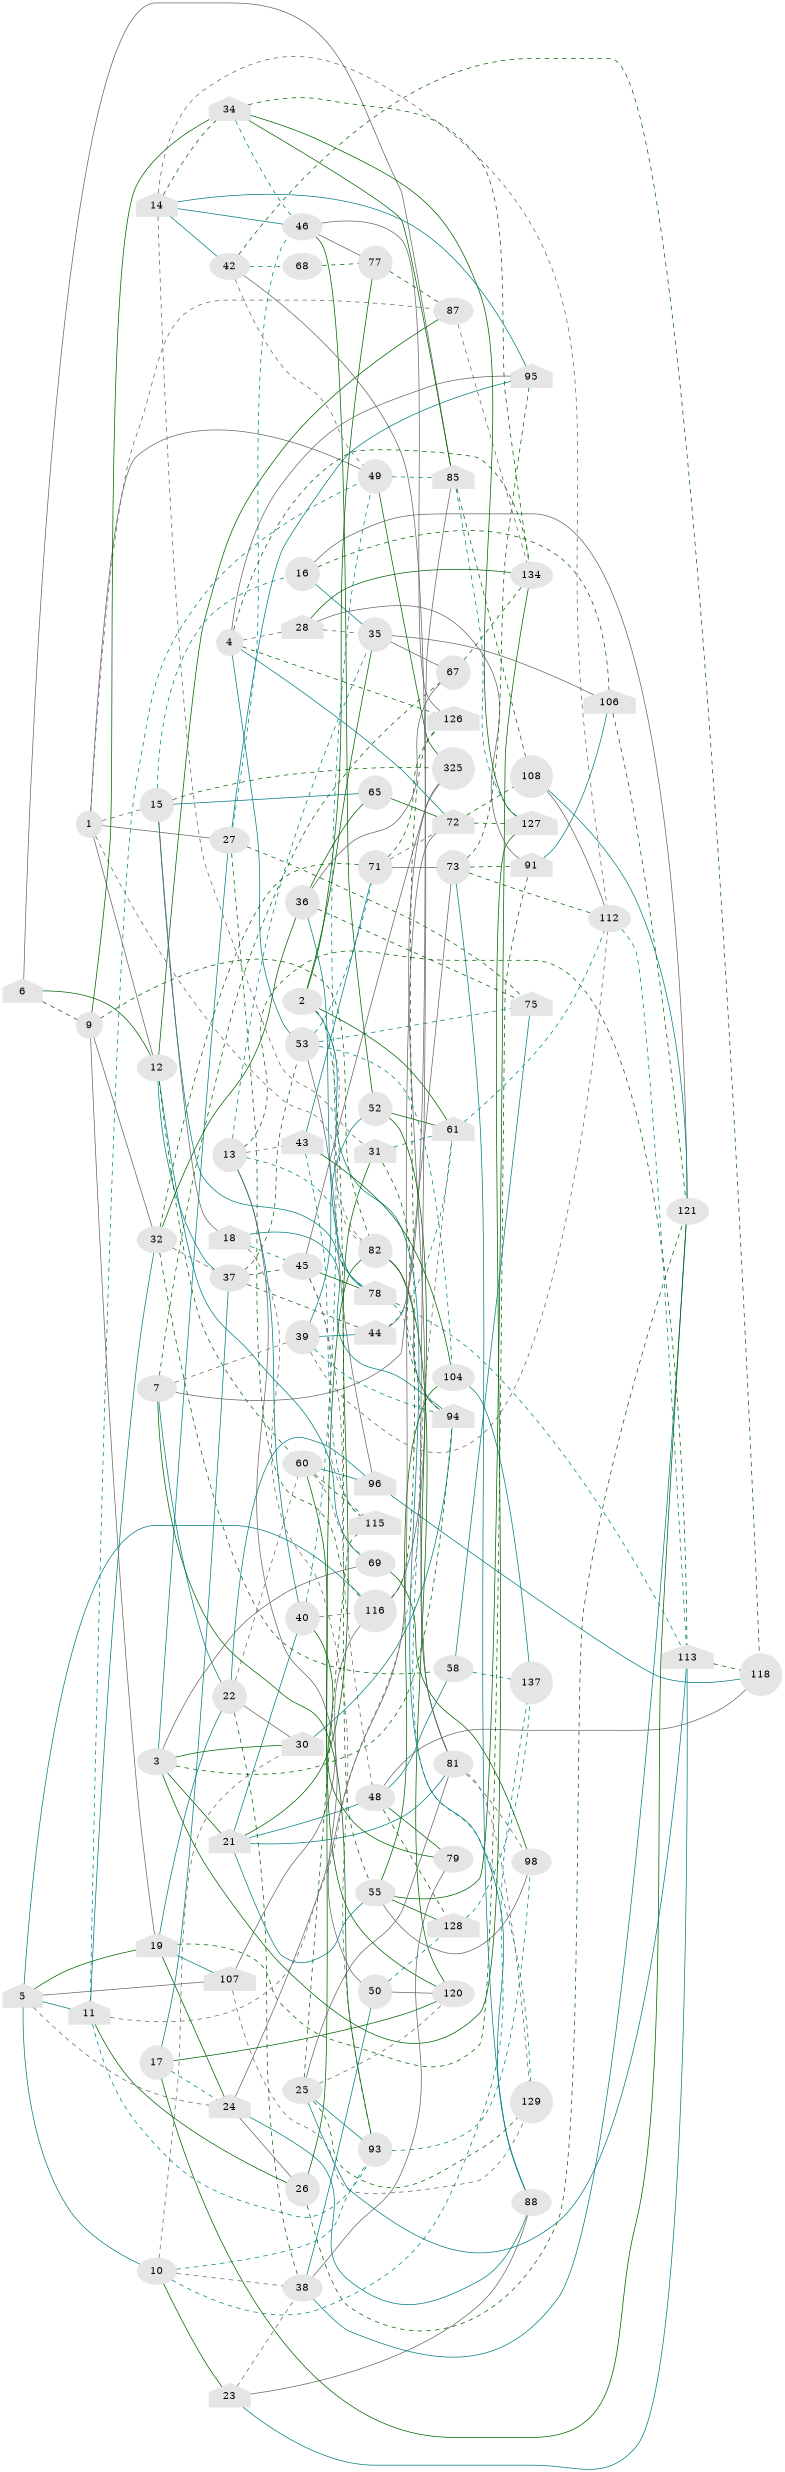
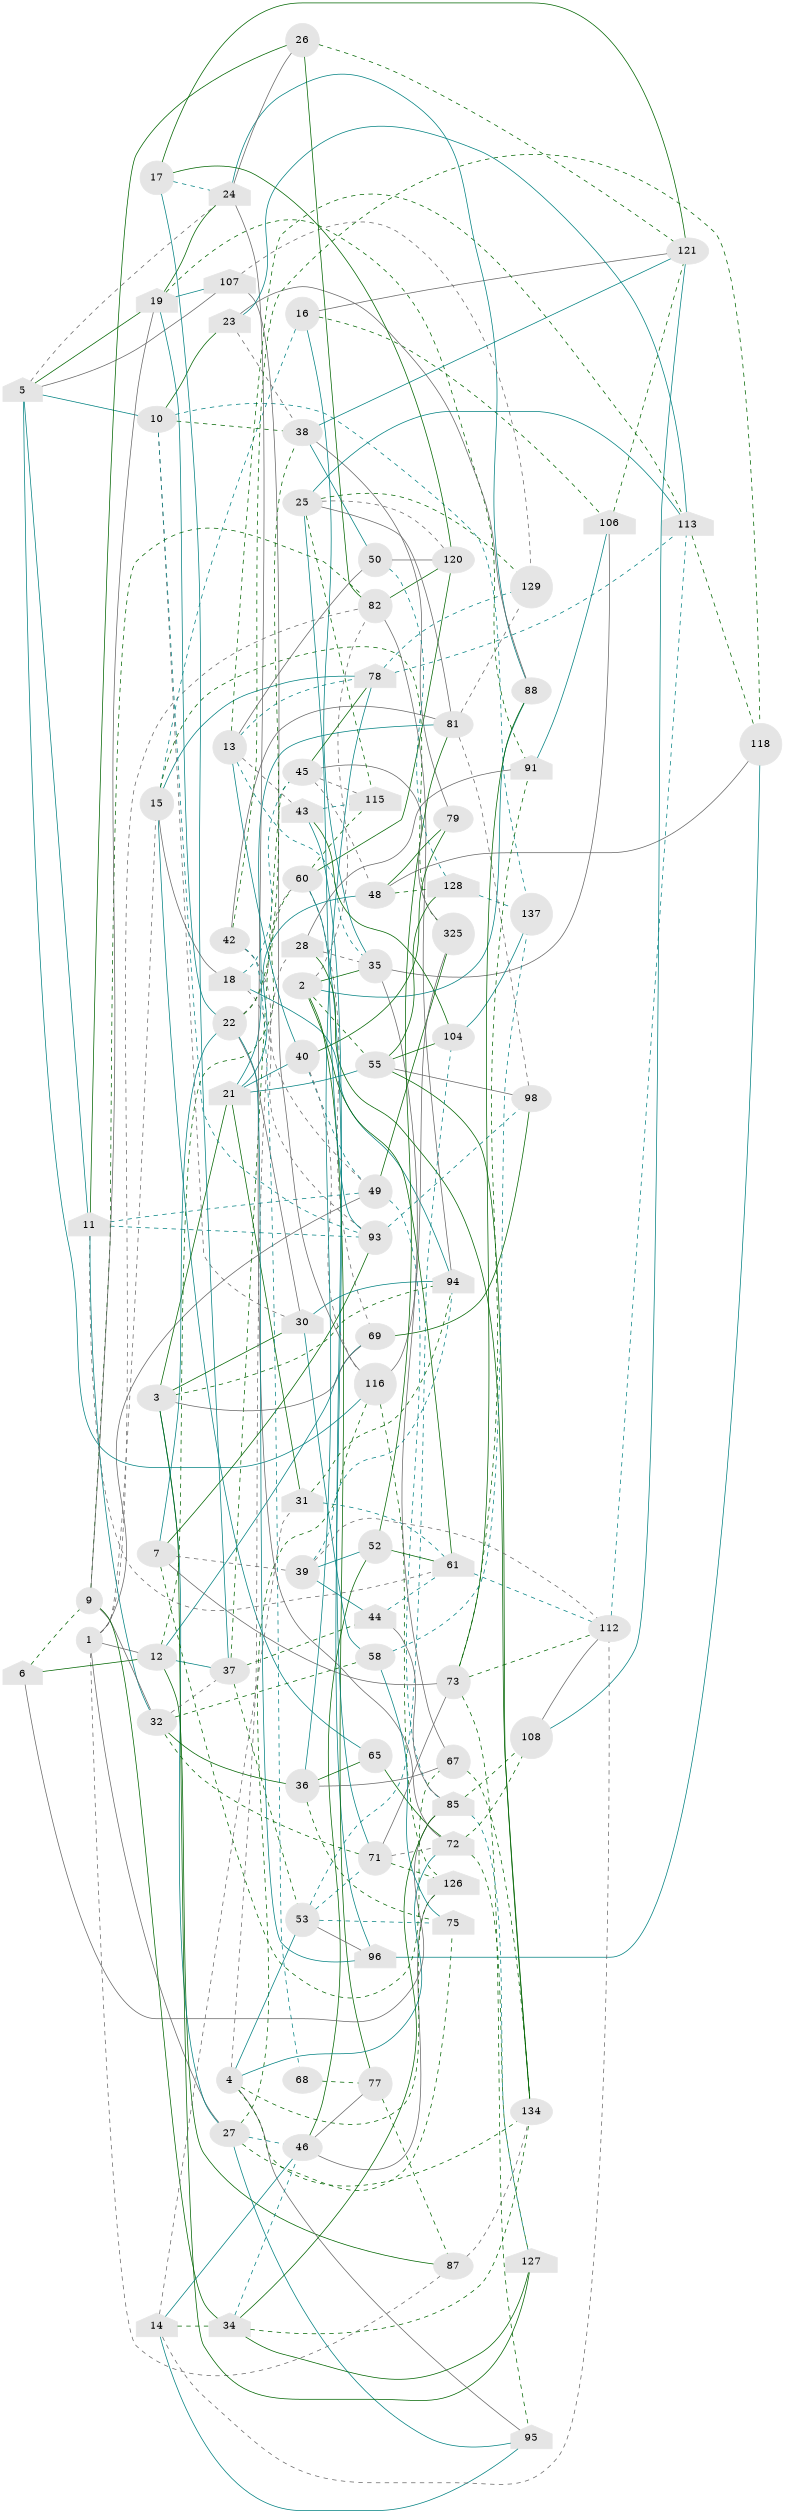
edge "14" -- "42": removed
edge "73" -- "88": color teal -> darkgreen
edge "58" -- "48": now "58" -- "30"
edge "10" -- "38": color gray40 -> darkgreen
